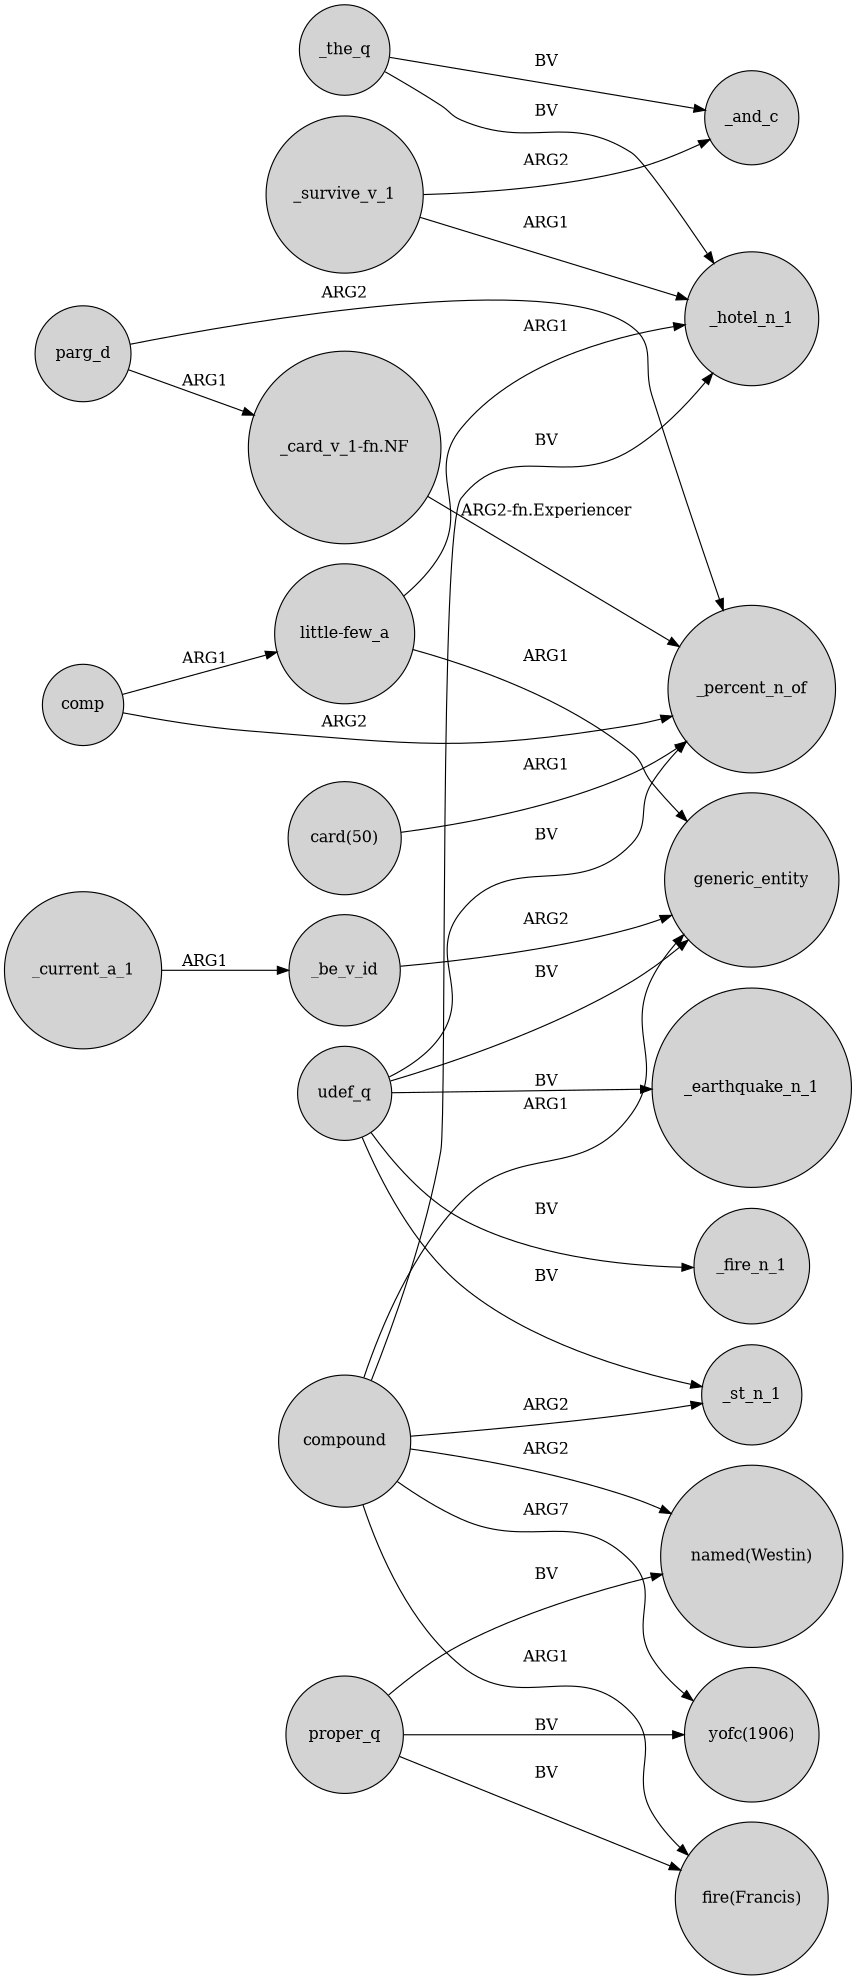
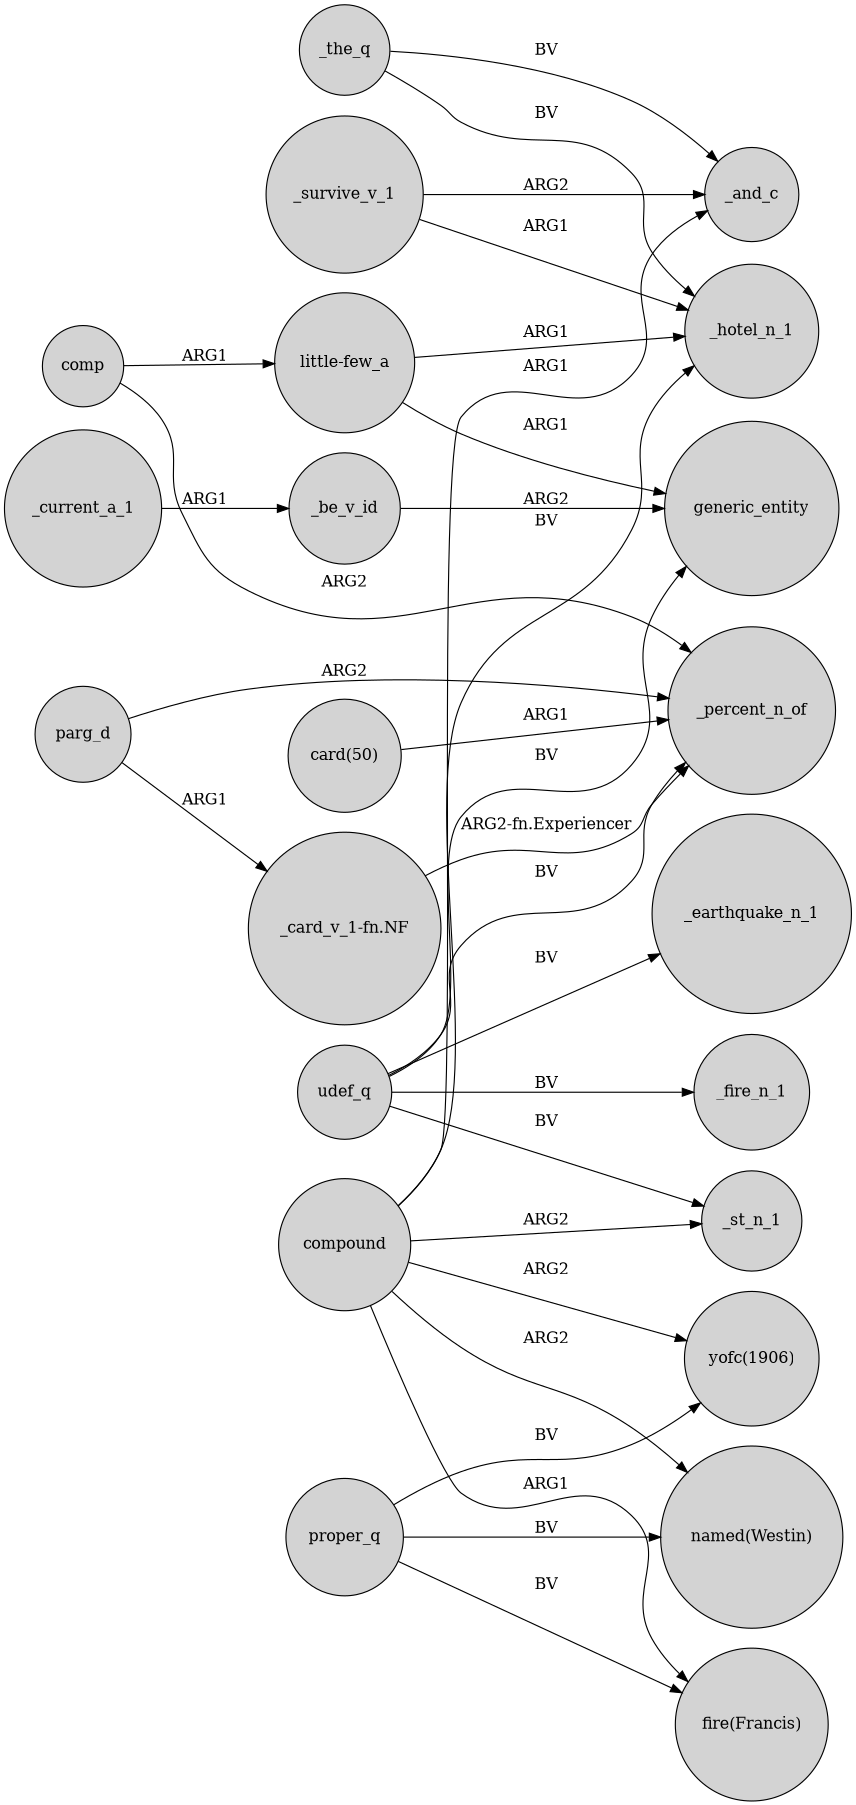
edge "compound" -> "generic_entity": now "compound" -> "_and_c"
edge "compound" -> "yofc(1906)": label "ARG7" -> "ARG2"
